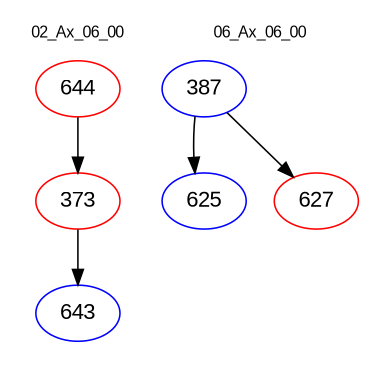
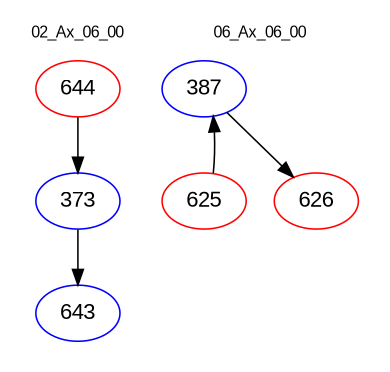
edge "387" -> "625": reversed
node "373": color red -> blue
node "625": color blue -> red
node "627": label "627" -> "626"
